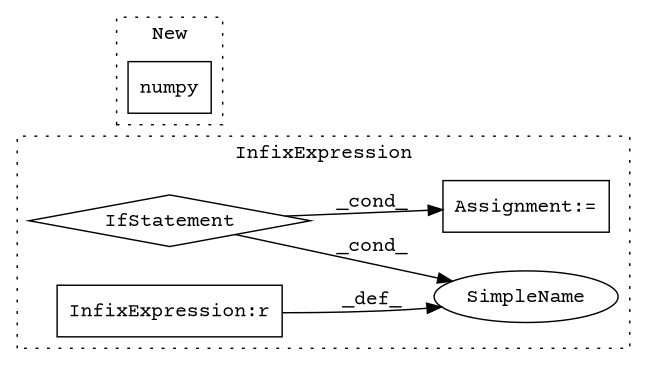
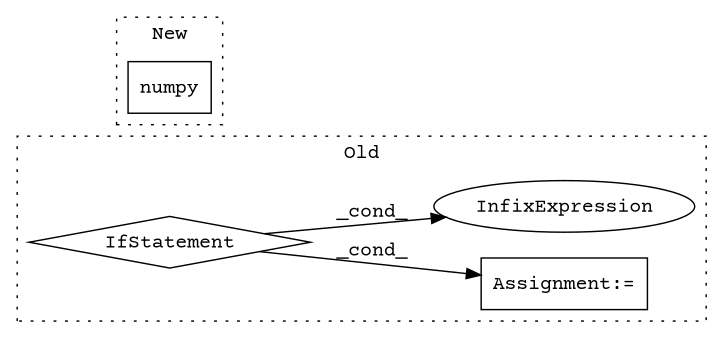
cluster "InfixExpression": label "InfixExpression" -> "Old"
node "SimpleName": label "SimpleName" -> "InfixExpression"
node "InfixExpression:r": removed
